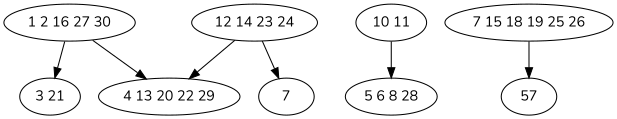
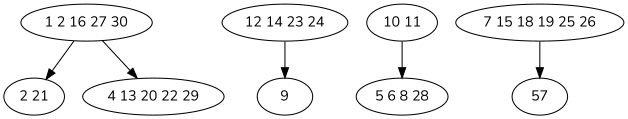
edge "12 14 23 24" -> "4 13 20 22 29": removed
node "3 21": label "3 21" -> "2 21"
node "7": label "7" -> "9"
